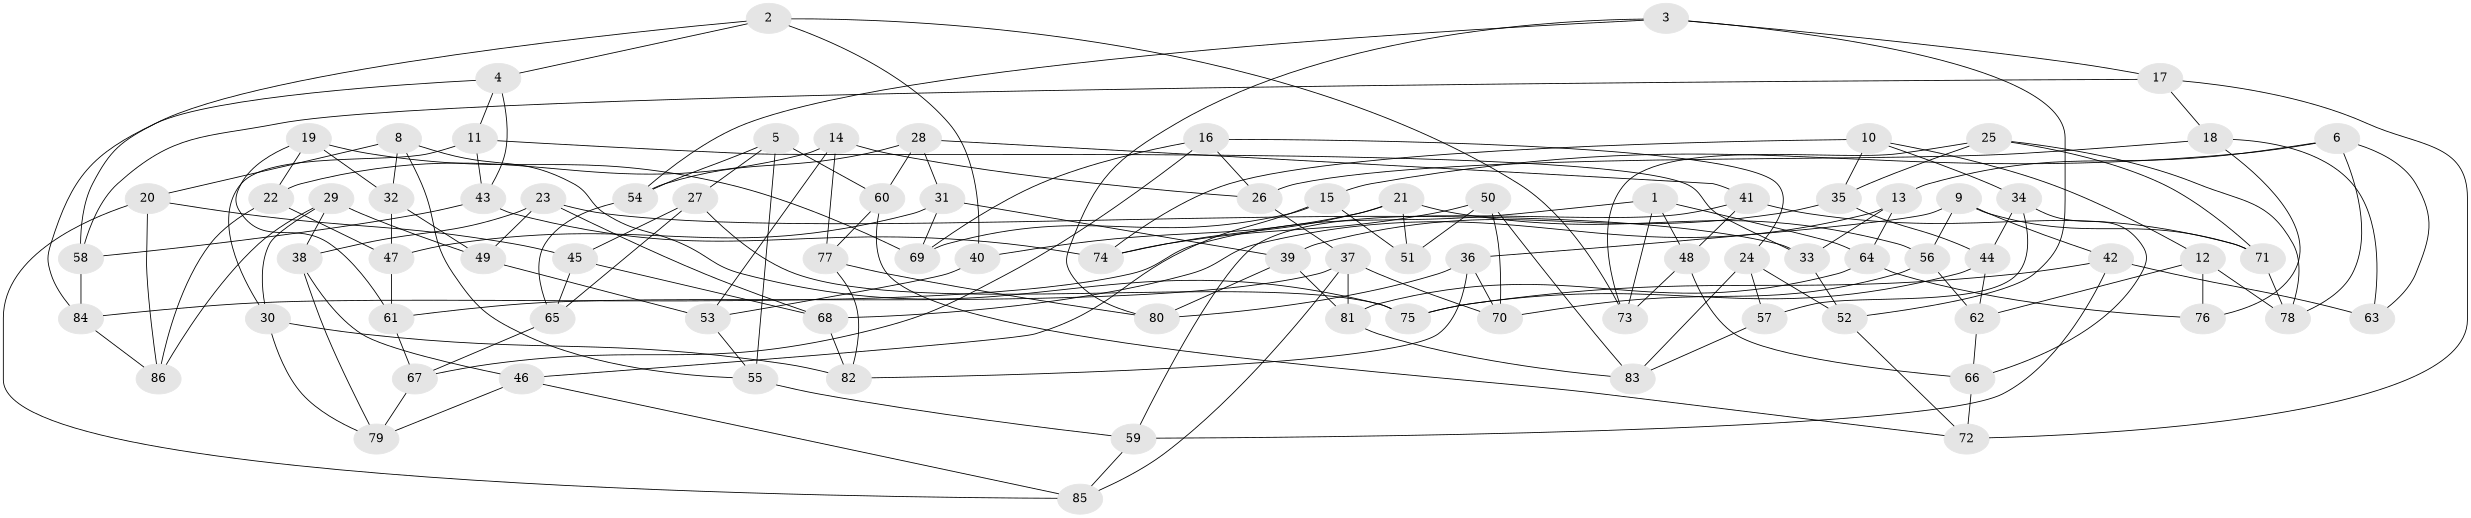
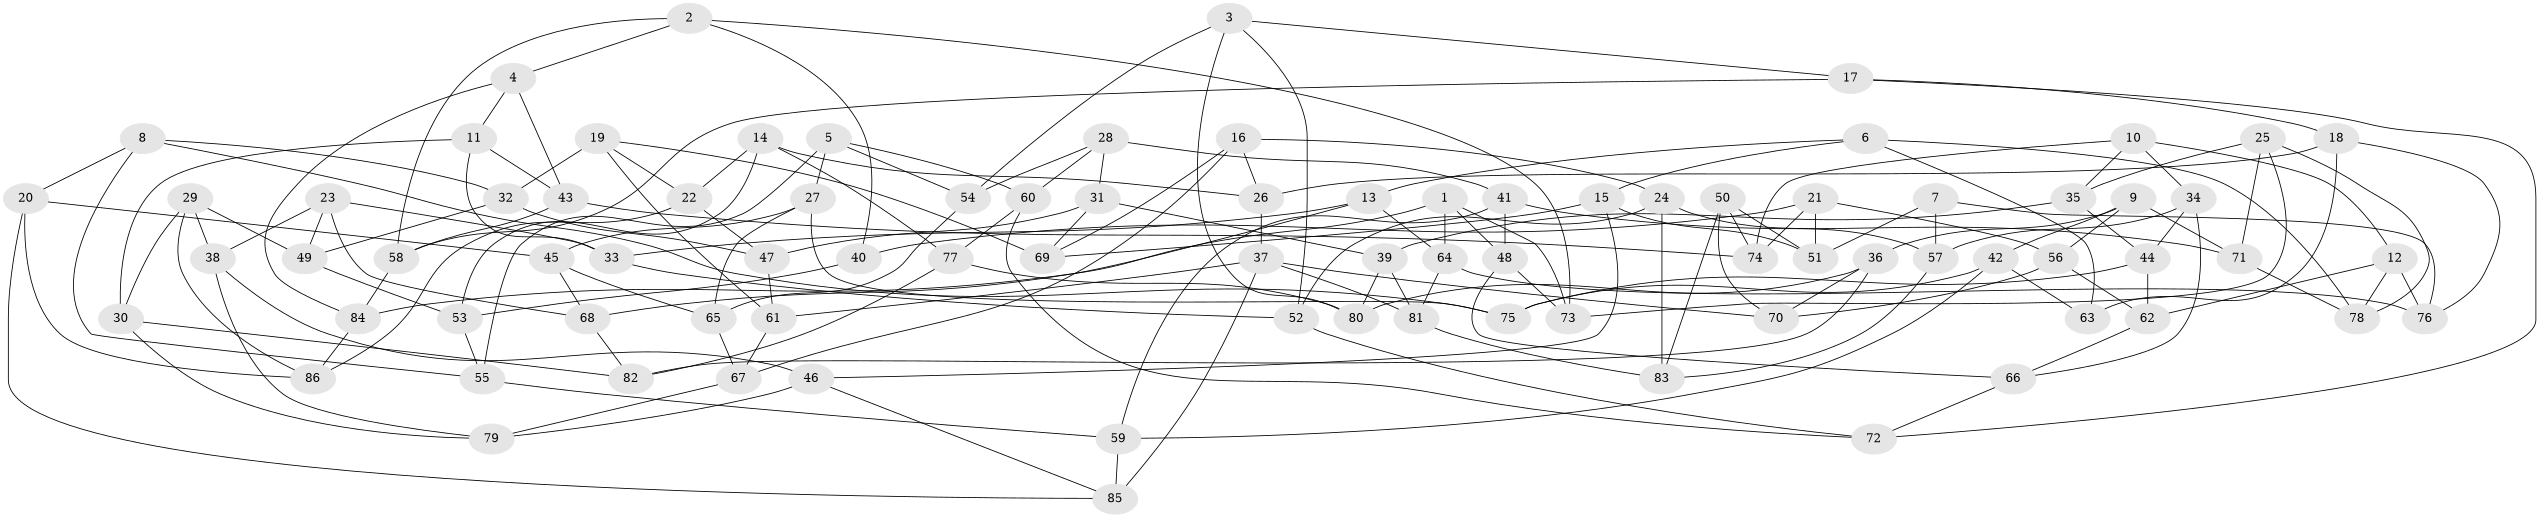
node "7": added
